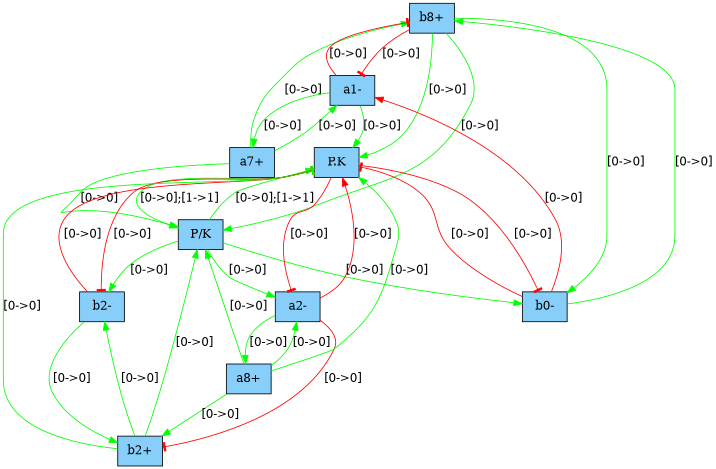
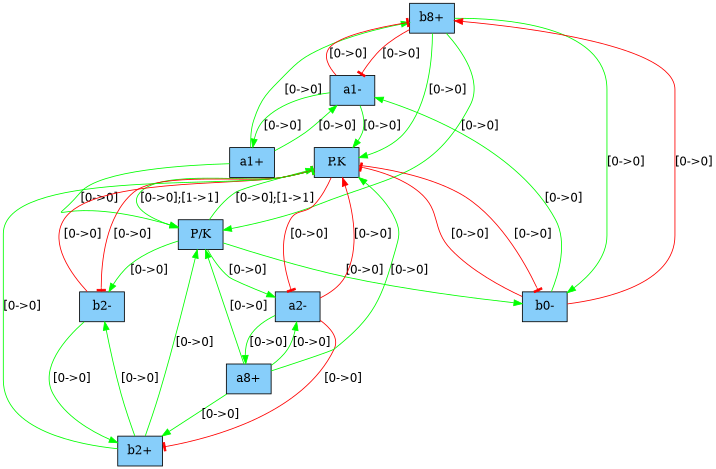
edge "b0-" -> "b8+": color green -> red
node "a7+": label "a7+" -> "a1+"
edge "b0-" -> "a1-": color red -> green
